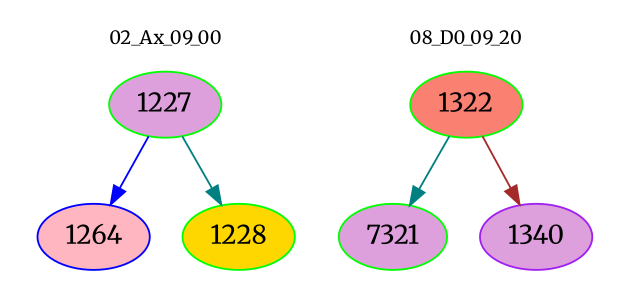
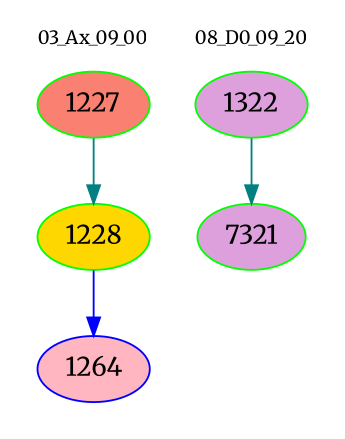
cluster "02_Ax_09_00": label "02_Ax_09_00" -> "03_Ax_09_00"
node "1227": fillcolor plum -> salmon
node "1322": fillcolor salmon -> plum
edge "1227" -> "1264": now "1228" -> "1264"
node "1340": removed
